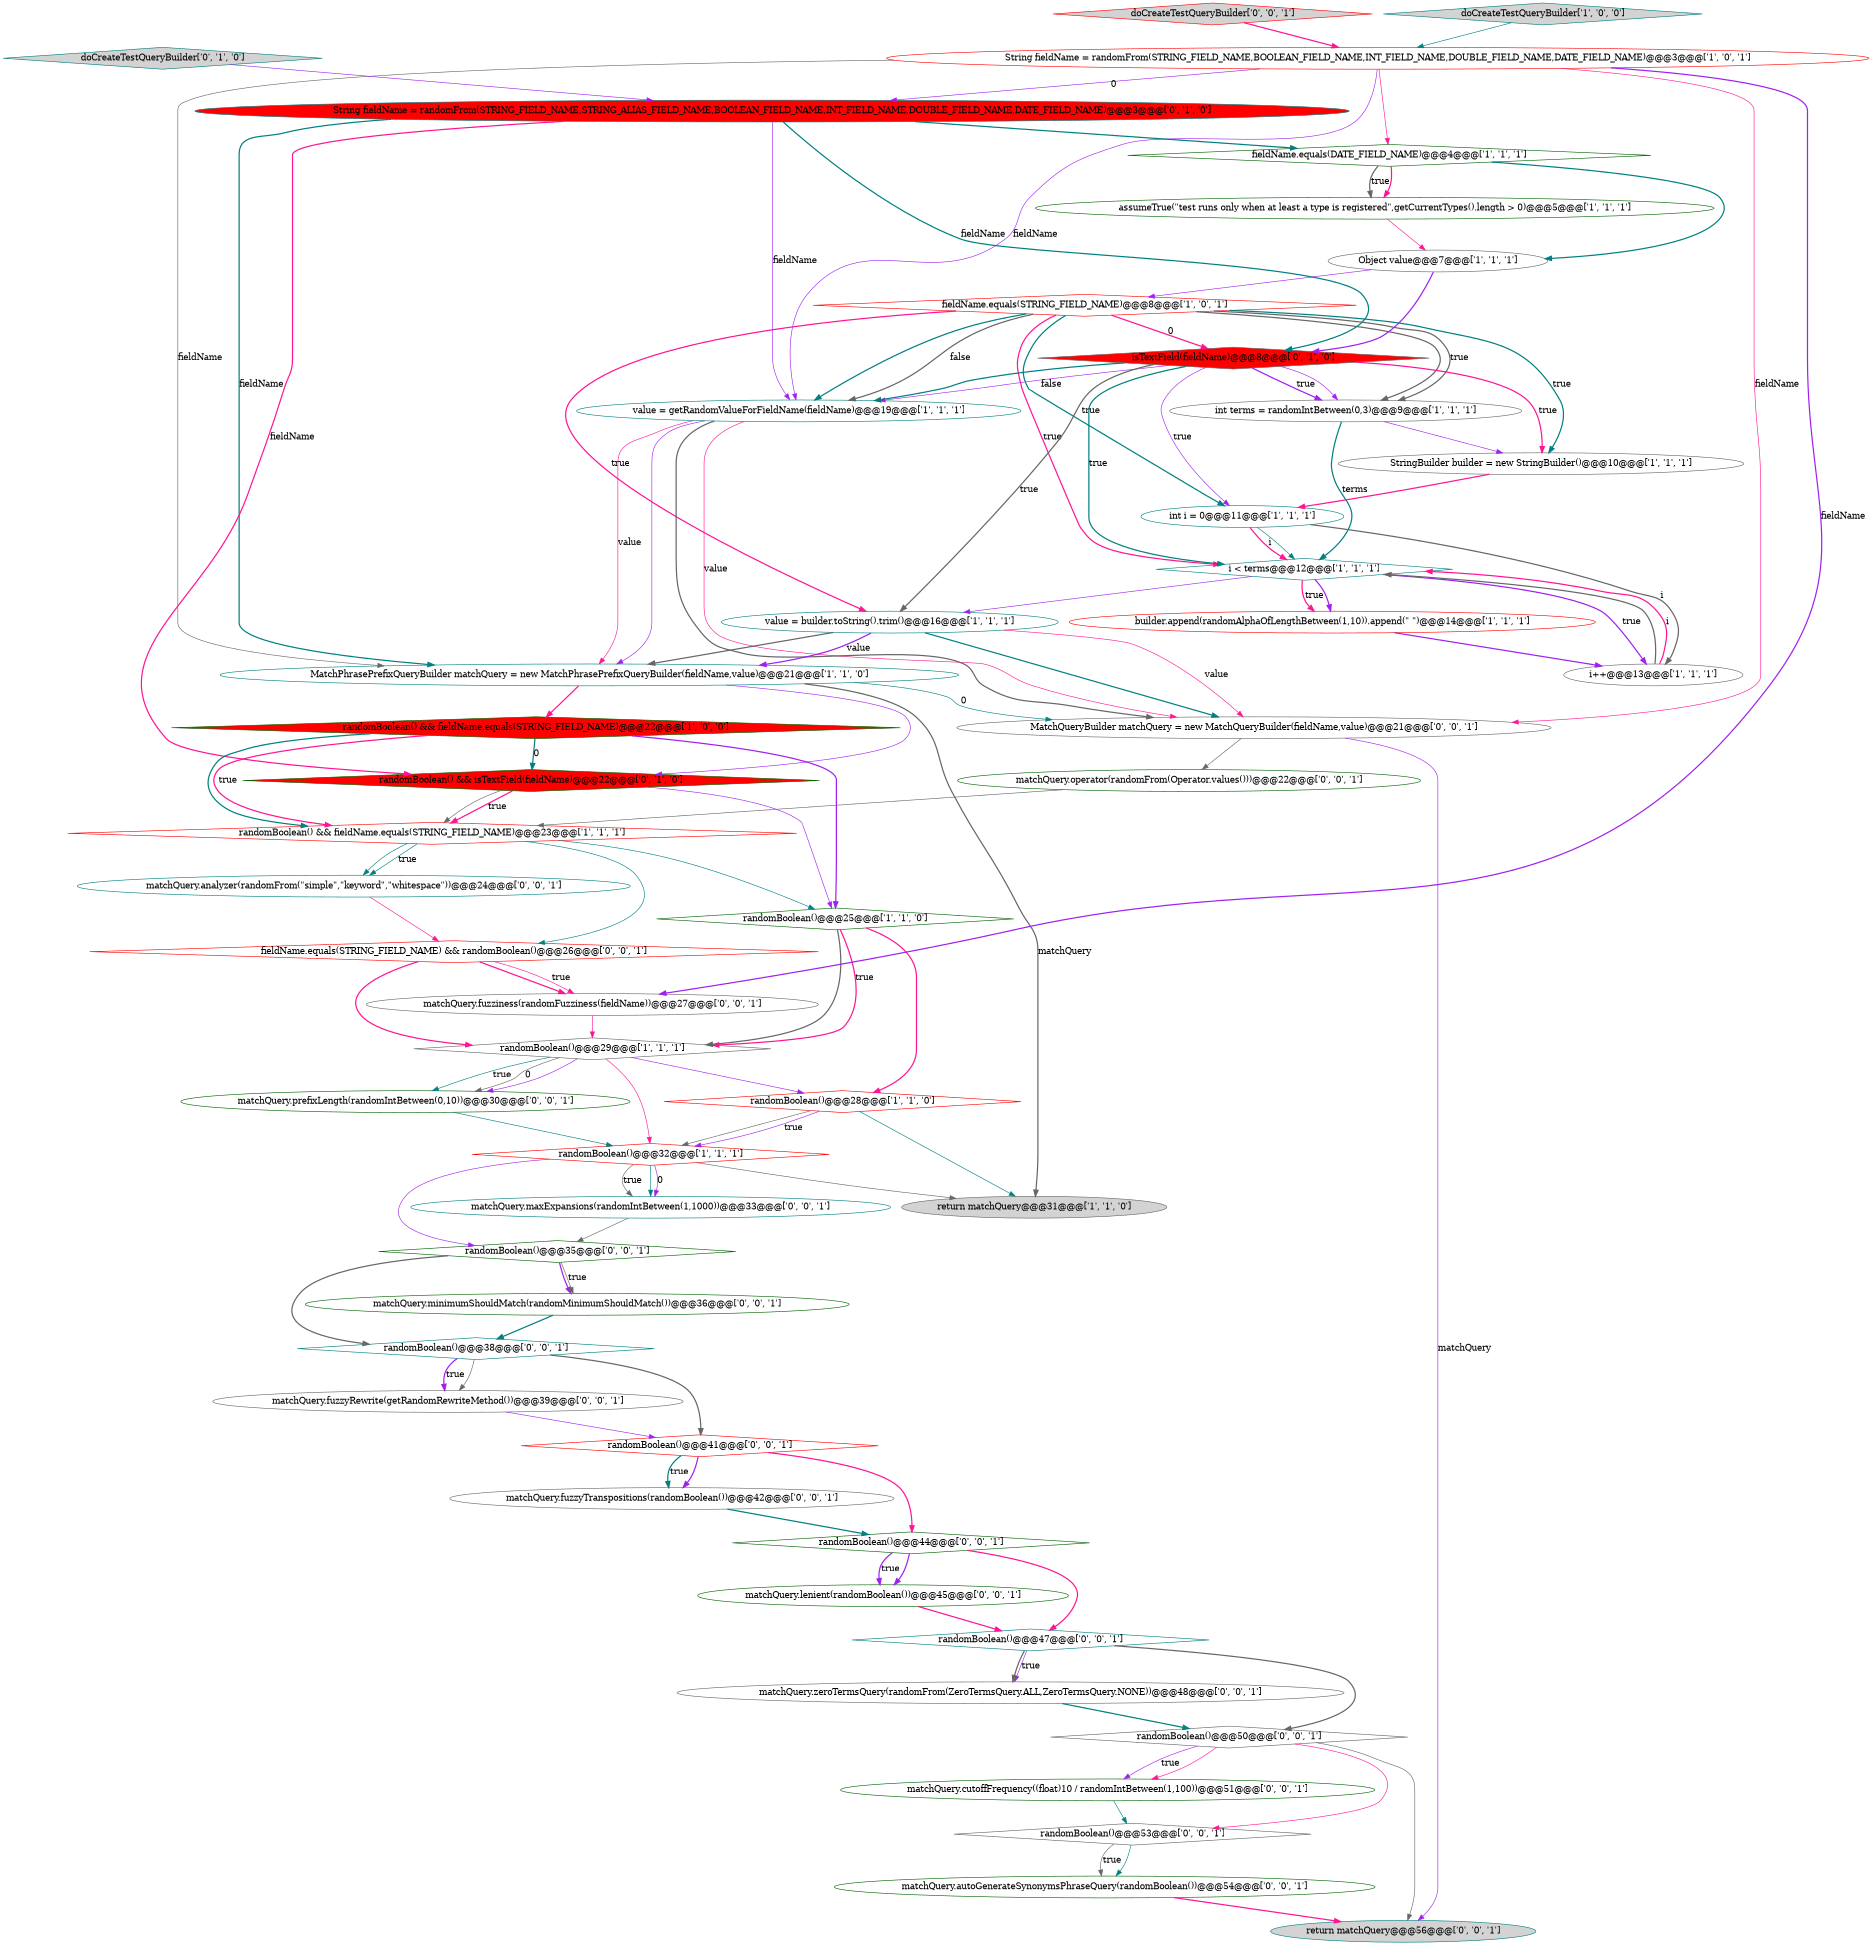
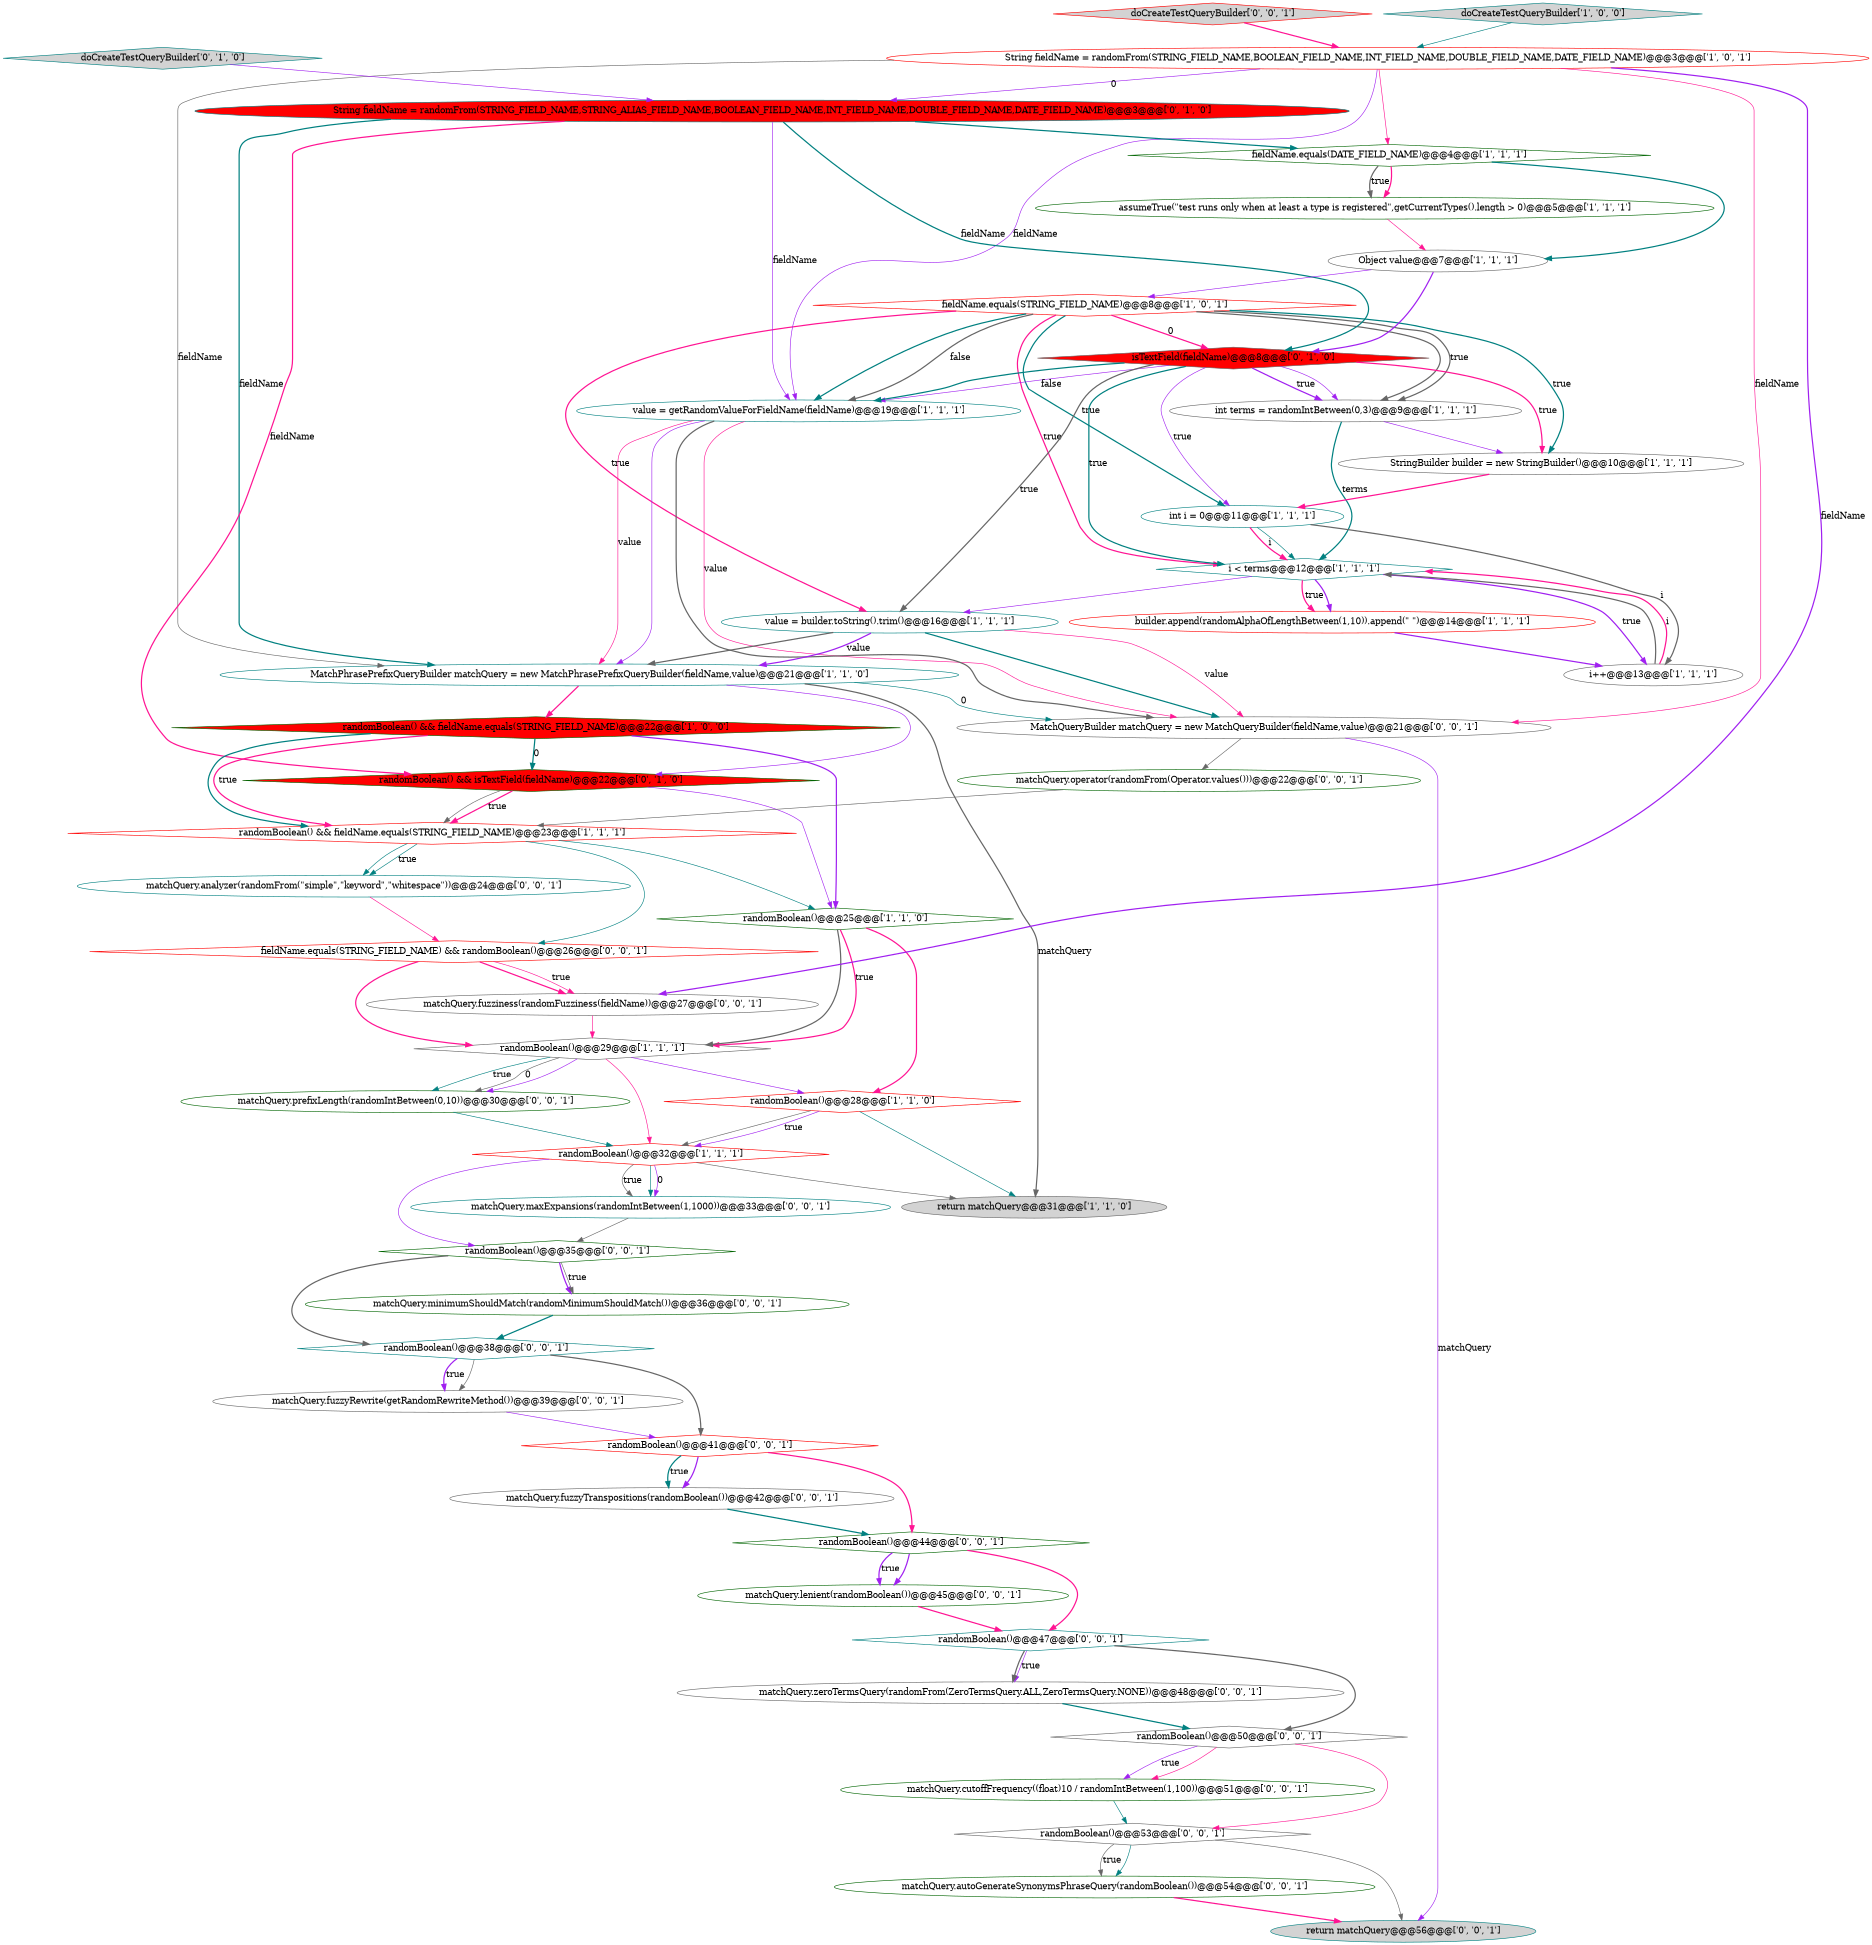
edge "randomBoolean()@@@50@@@['0', '0', '1']" -> "return matchQuery@@@56@@@['0', '0', '1']": now "randomBoolean()@@@53@@@['0', '0', '1']" -> "return matchQuery@@@56@@@['0', '0', '1']"
